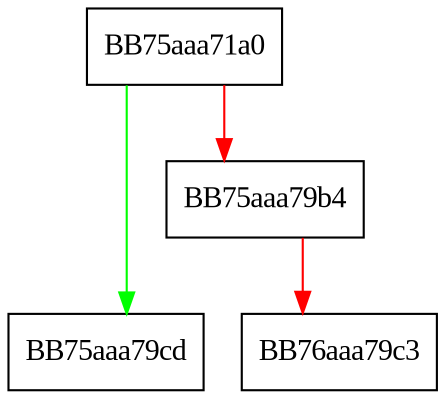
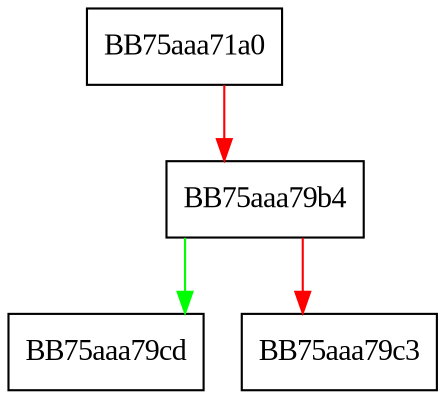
edge "BB75aaa71a0" -> "BB75aaa79cd": now "BB75aaa79b4" -> "BB75aaa79cd"
node "BB76aaa79c3": label "BB76aaa79c3" -> "BB75aaa79c3"
